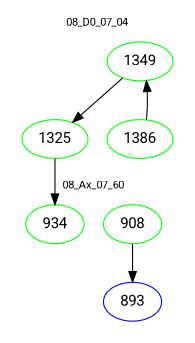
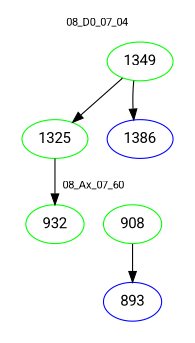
edge "1386" -> "1349": reversed
node "1386": color green -> blue
node "934": label "934" -> "932"
